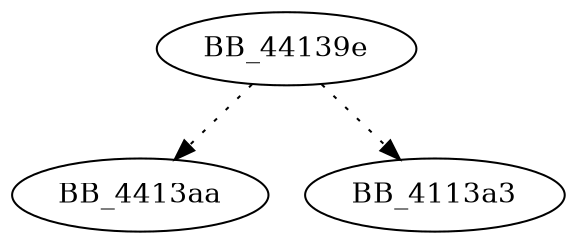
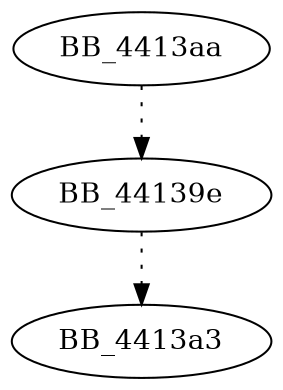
edge "BB_44139e" -> "BB_4413aa": reversed
node "BB_4113a3": label "BB_4113a3" -> "BB_4413a3"
